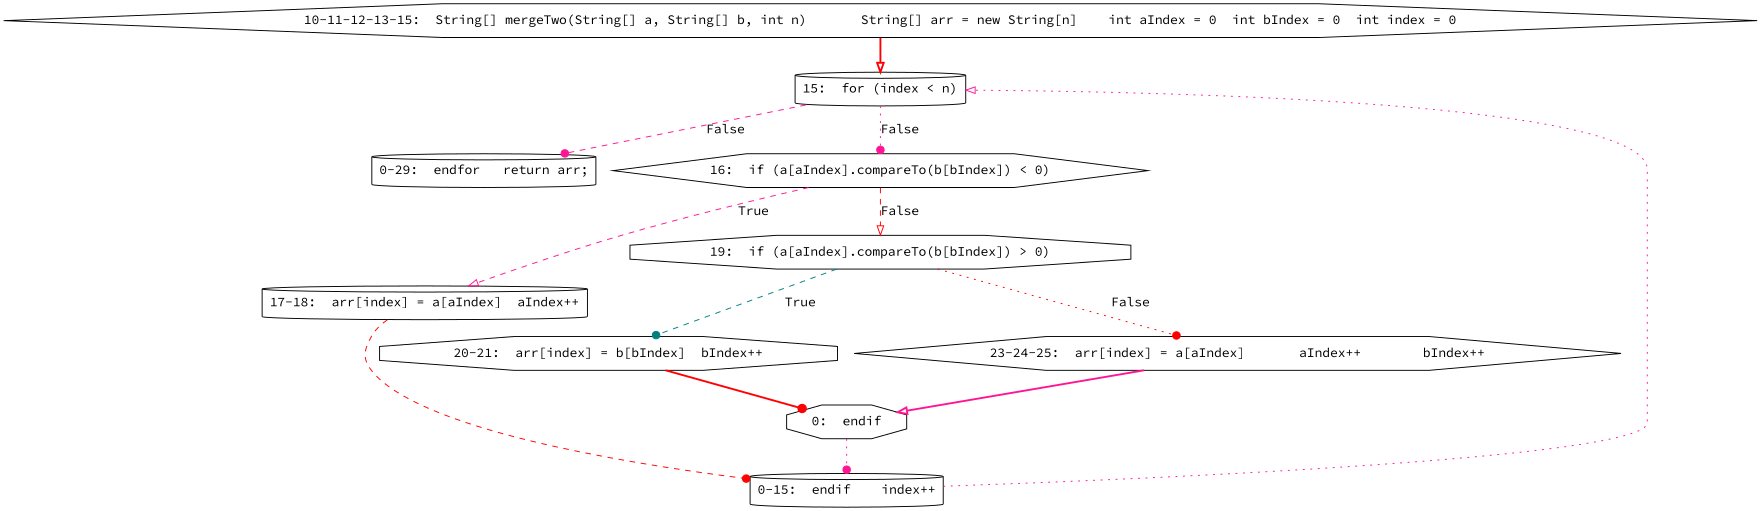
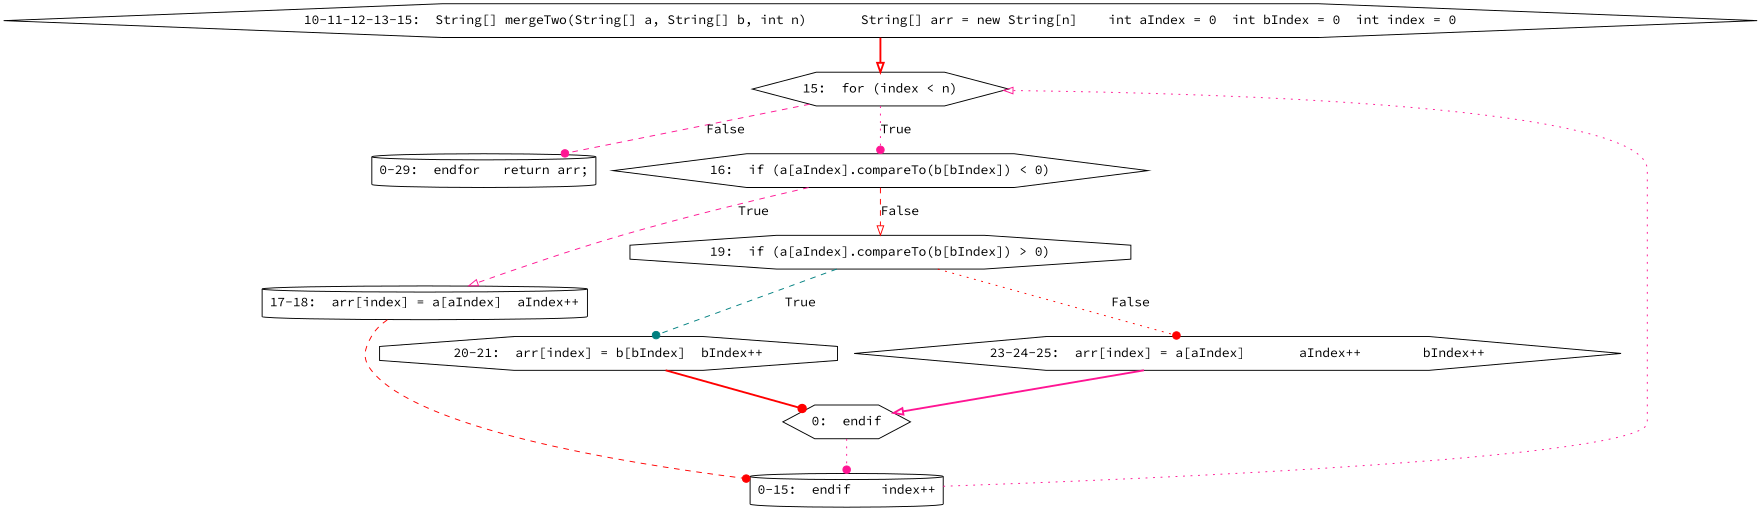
node "15:  for (index < n)": shape cylinder -> hexagon
edge "15:  for (index < n)" -> "16:  if (a[aIndex].compareTo(b[bIndex]) < 0)": label "False" -> "True"
node "0:  endif": shape octagon -> hexagon
